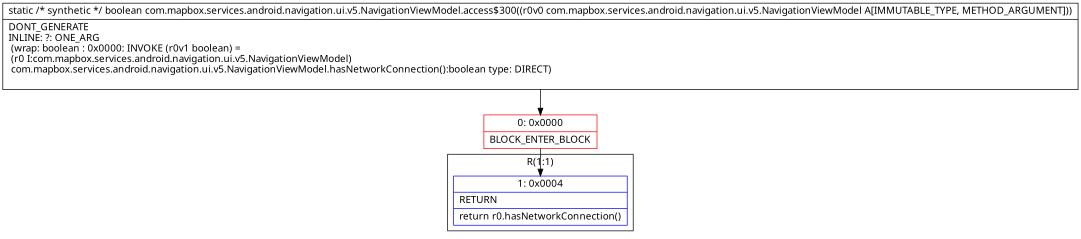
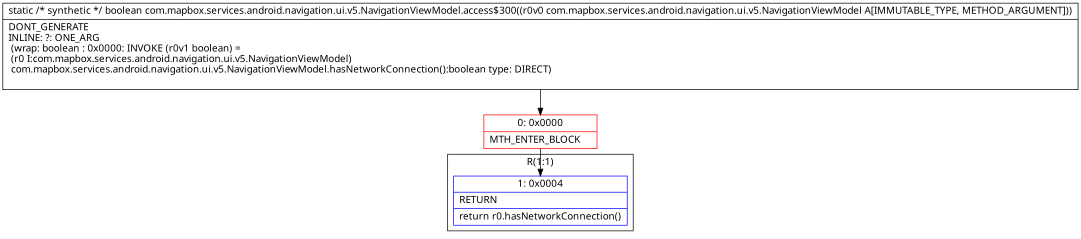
node "0: 0x0000": text "BLOCK_ENTER_BLOCK" -> "MTH_ENTER_BLOCK"
